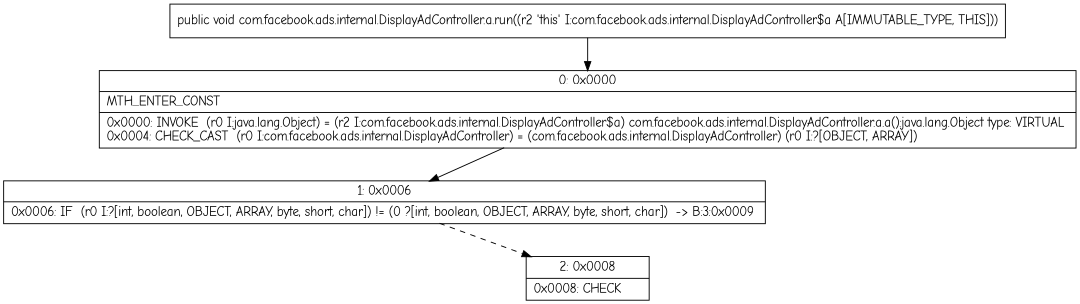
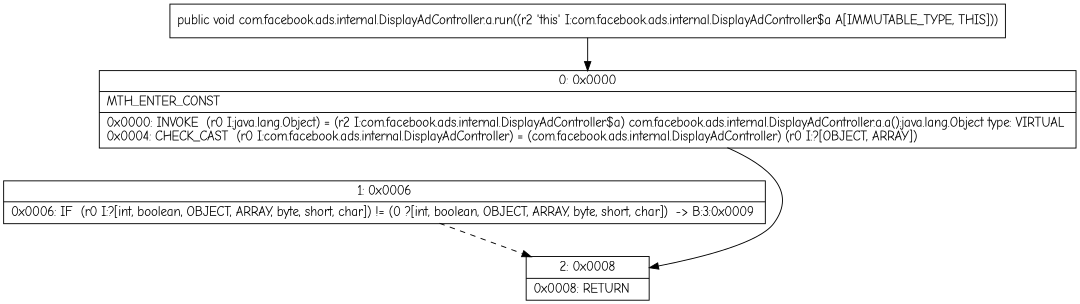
edge "0: 0x0000" -> "1: 0x0006": now "0: 0x0000" -> "2: 0x0008"
node "2: 0x0008": text "0x0008: CHECK" -> "0x0008: RETURN"
